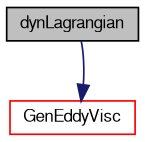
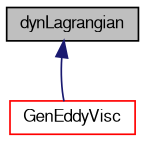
edge "dynLagrangian" -> "GenEddyVisc": reversed
